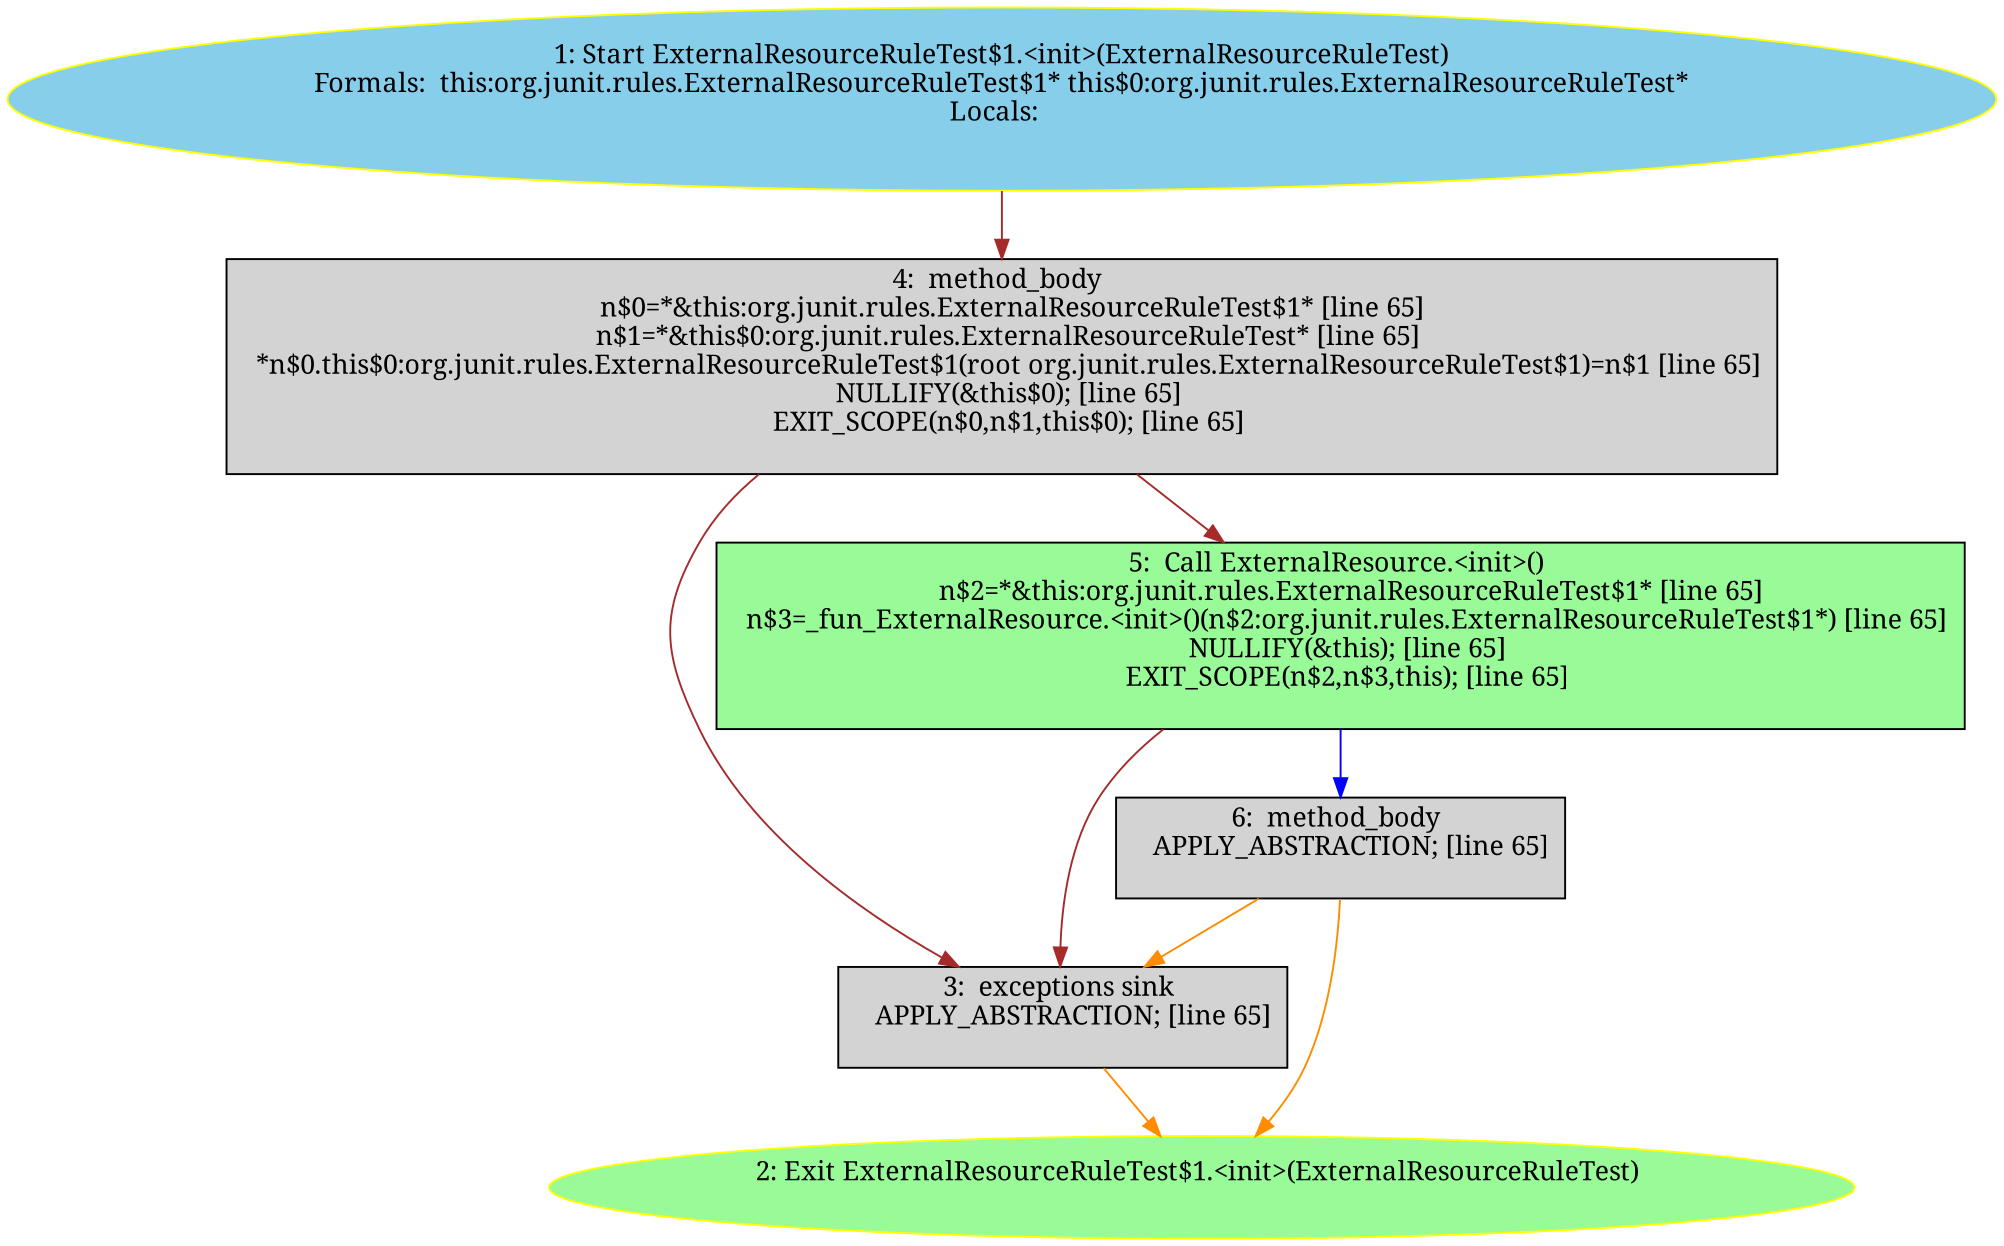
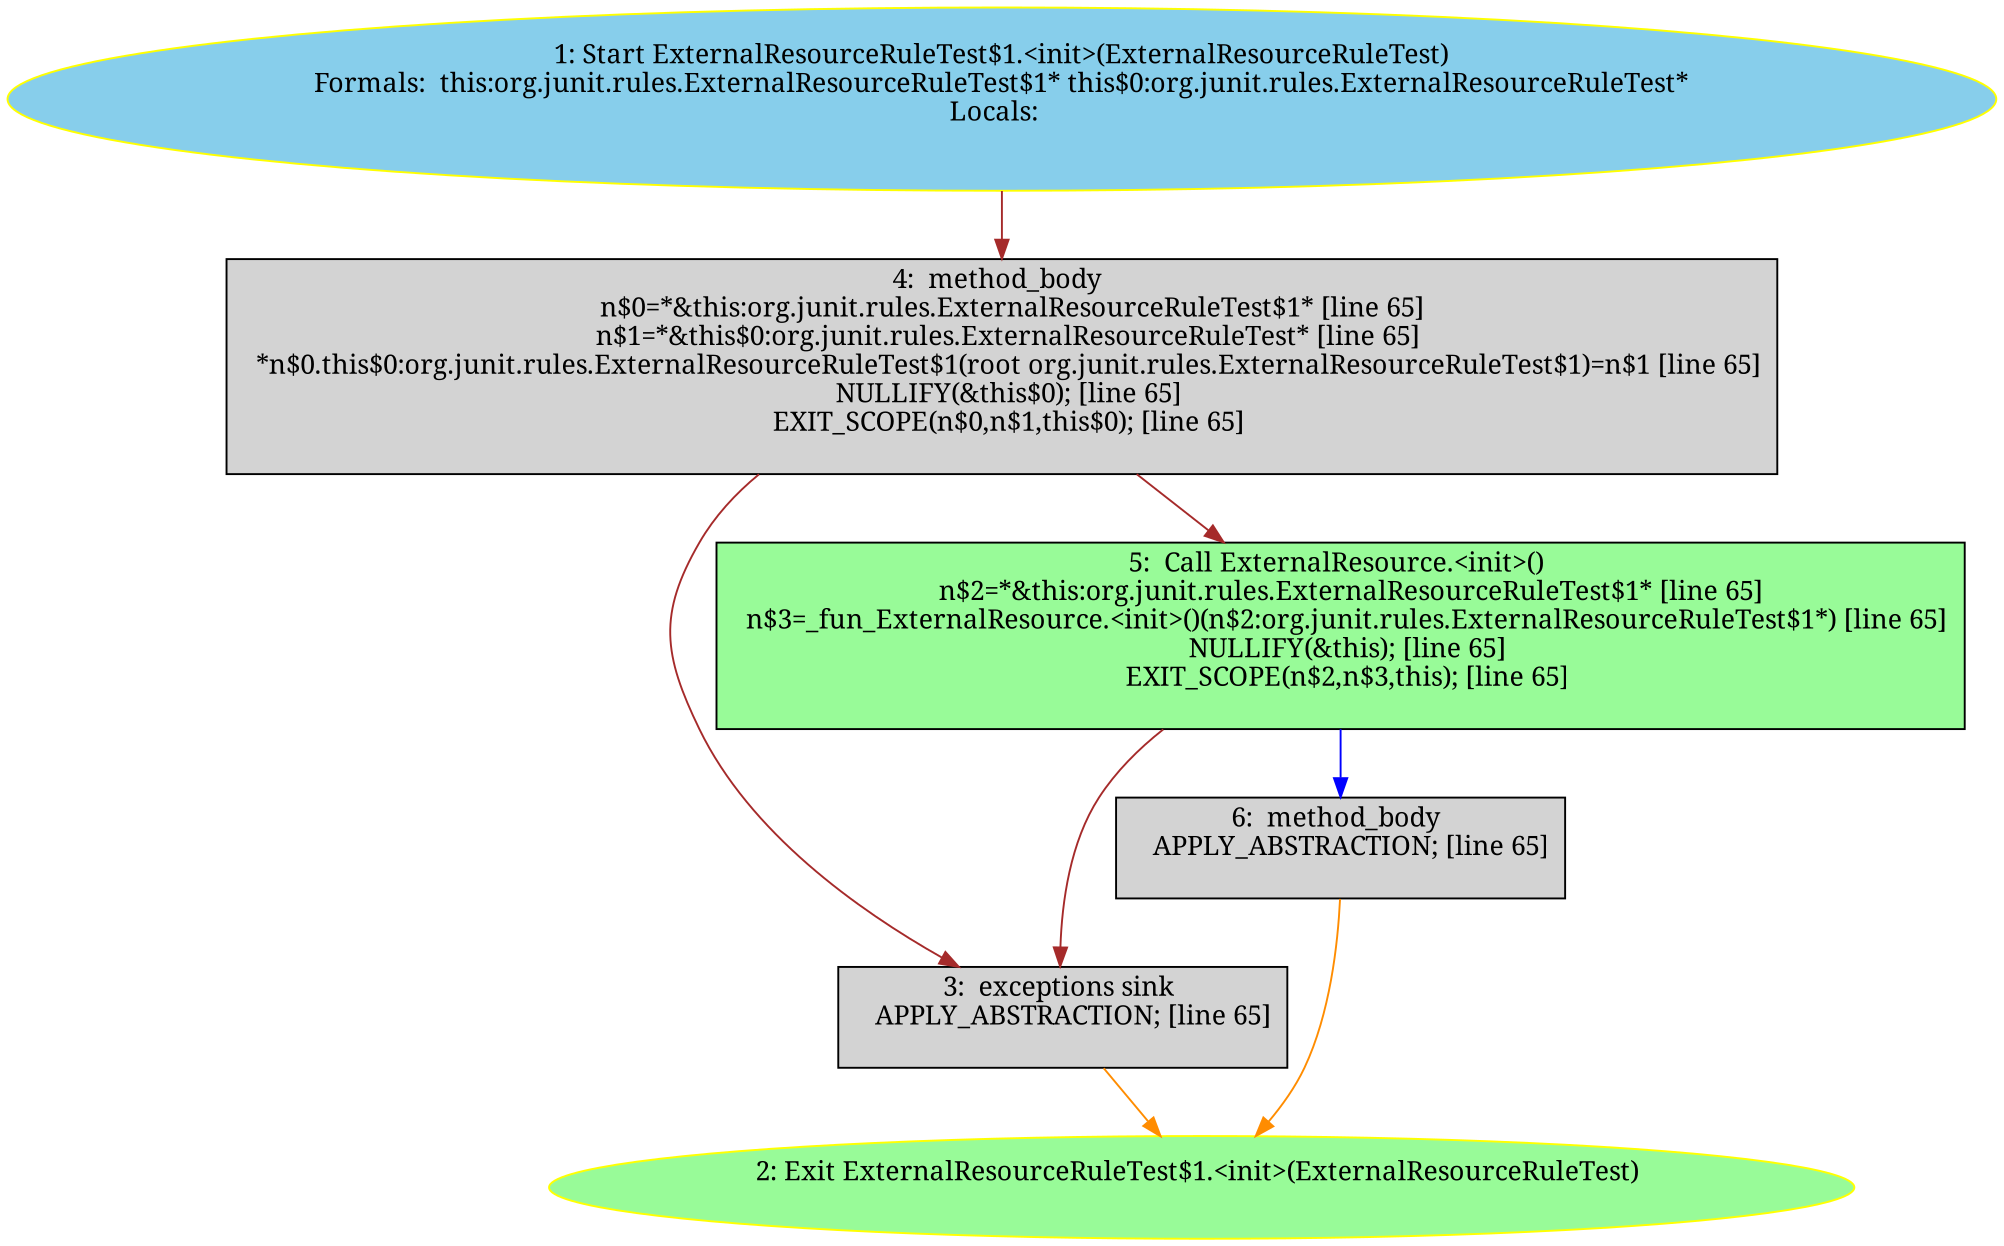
edge "6:  method_body APPLY_ABSTRACTION; [line 65]" -> "3:  exceptions sink APPLY_ABSTRACTION; [line 65]": removed
